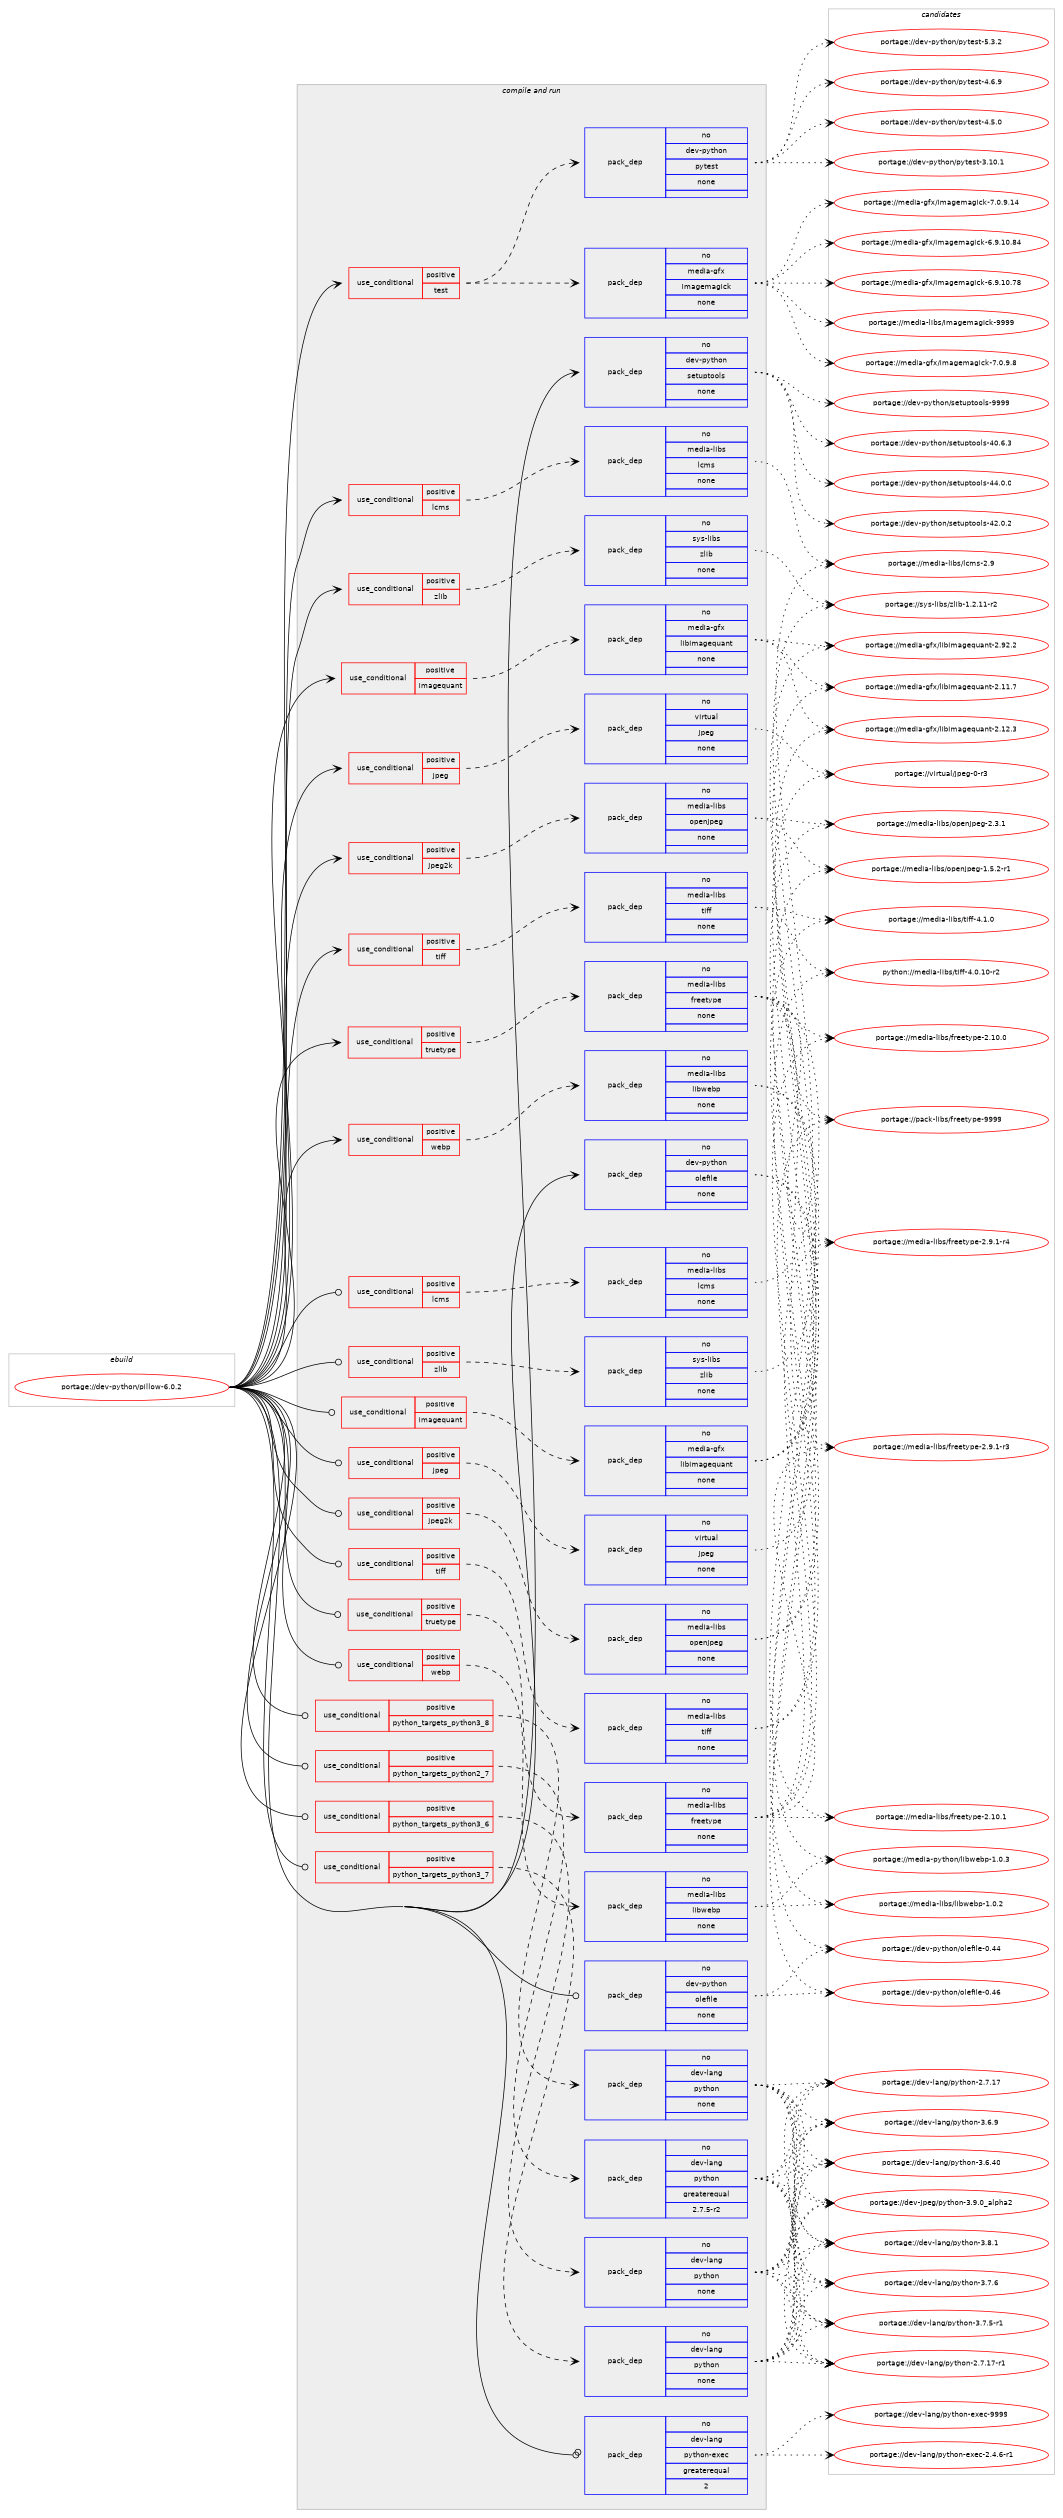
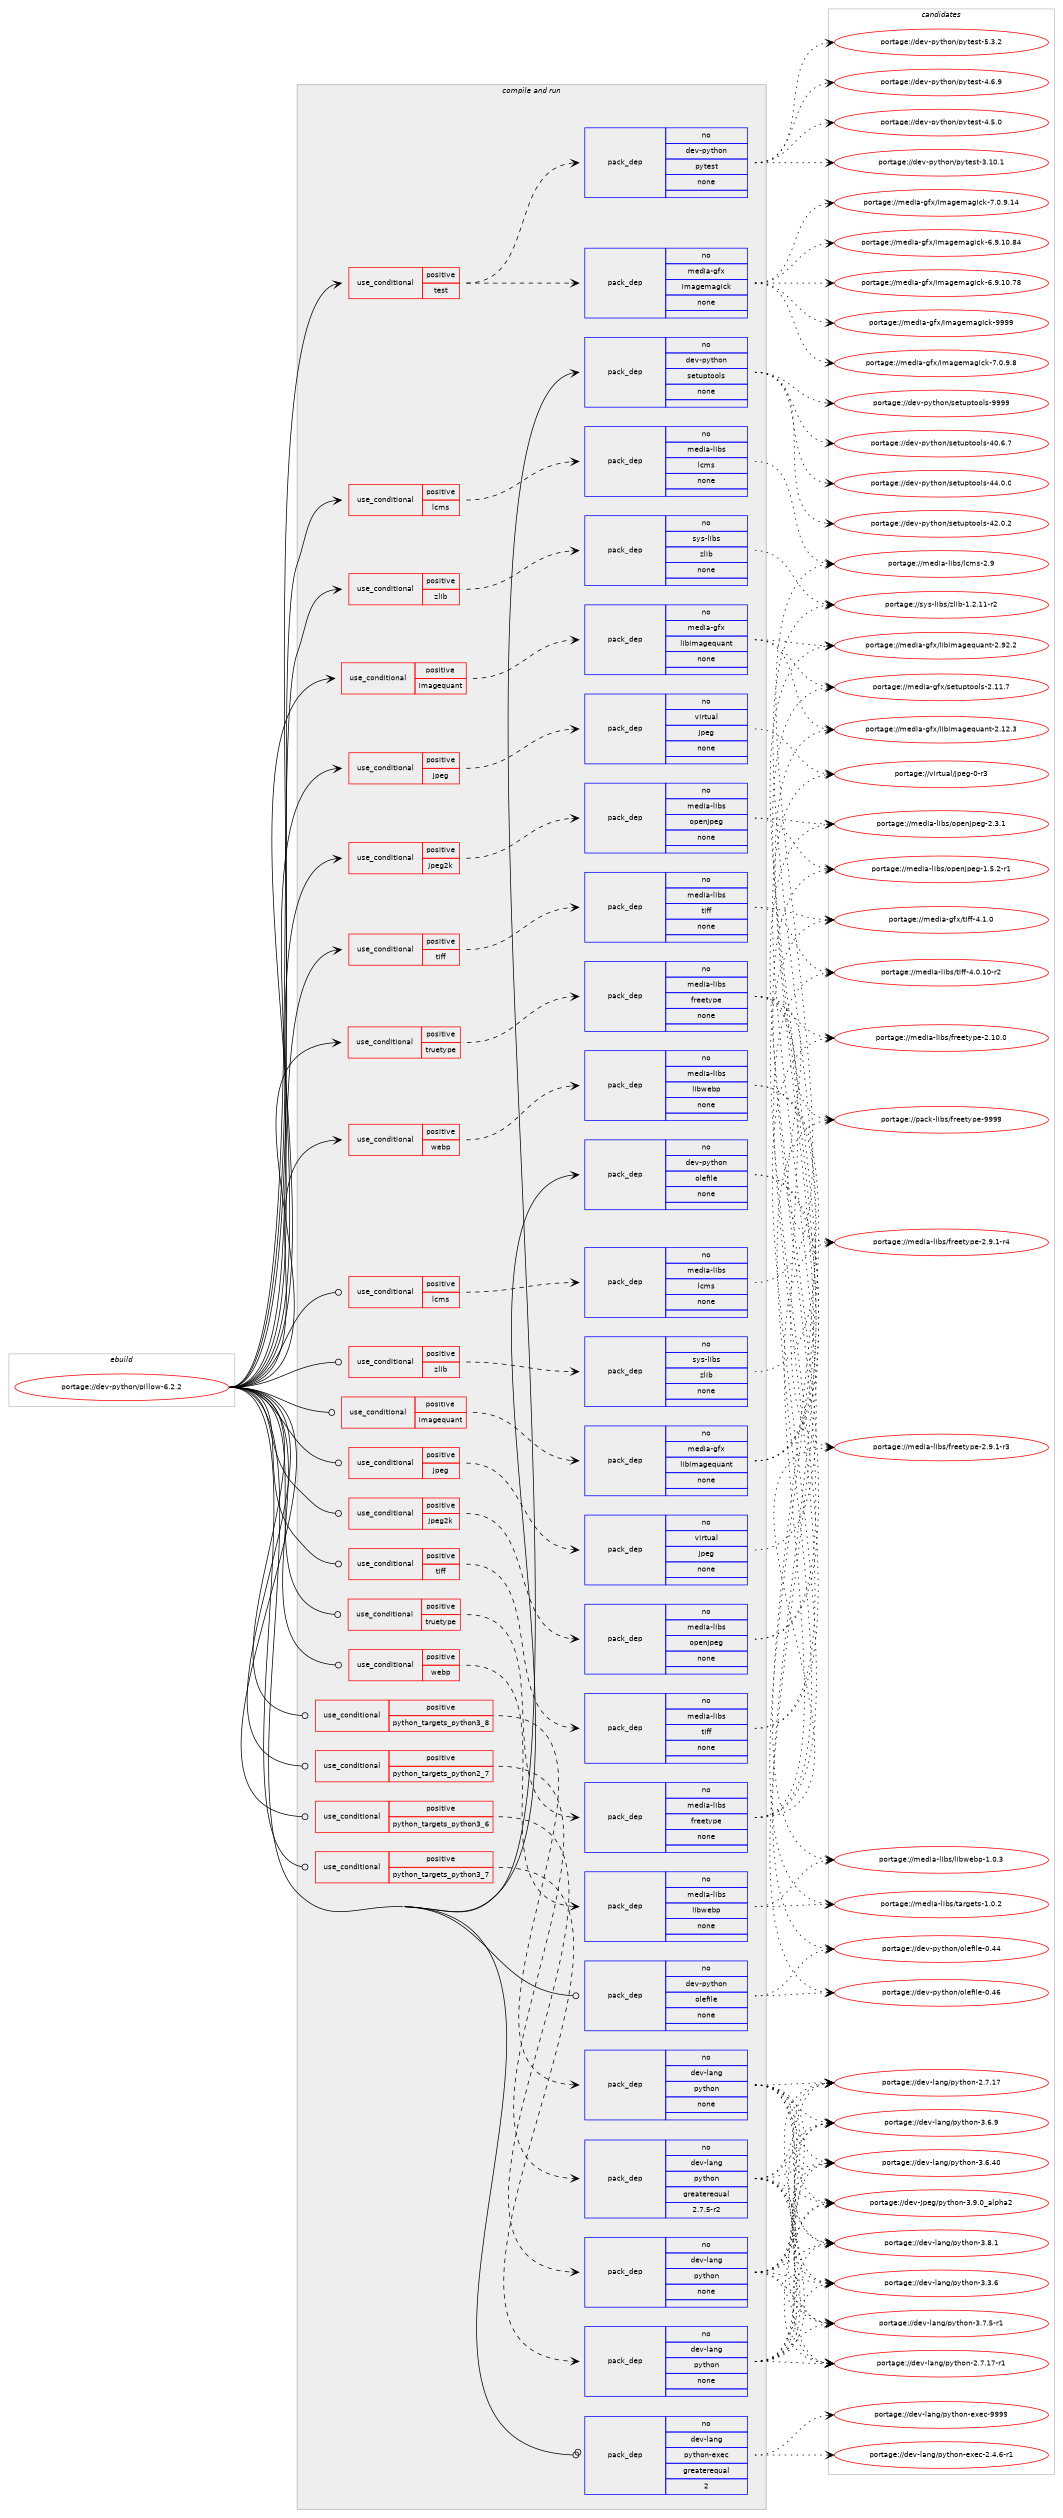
node "portage://media-libs/imagemagick-9999": label "portage://media-libs/imagemagick-9999" -> "portage://media-gfx/imagemagick-9999"
node "portage://dev-python/setuptools-40.6.3": label "portage://dev-python/setuptools-40.6.3" -> "portage://dev-python/setuptools-40.6.7"
node "portage://media-gfx/libimagequant-2.11.7": label "portage://media-gfx/libimagequant-2.11.7" -> "portage://media-gfx/setuptools-2.11.7"
node "portage://media-libs/tiff-4.1.0": label "portage://media-libs/tiff-4.1.0" -> "portage://media-gfx/tiff-4.1.0"
node "python://media-libs/tiff-4.0.10-r2": label "python://media-libs/tiff-4.0.10-r2" -> "portage://media-libs/tiff-4.0.10-r2"
node "portage://dev-python/pillow-6.0.2": label "portage://dev-python/pillow-6.0.2" -> "portage://dev-python/pillow-6.2.2"
node "portage://media-libs/freetype-2.10.1": removed
node "portage://media-python/libwebp-1.0.3": label "portage://media-python/libwebp-1.0.3" -> "portage://media-libs/libwebp-1.0.3"
node "portage://media-libs/libwebp-1.0.2": label "portage://media-libs/libwebp-1.0.2" -> "portage://media-libs/targets-1.0.2"
node "portage://dev-lang/python-3.7.6": label "portage://dev-lang/python-3.7.6" -> "portage://dev-lang/python-3.3.6"
